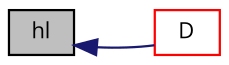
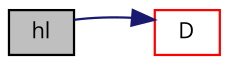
edge "D" -> "hl": reversed
